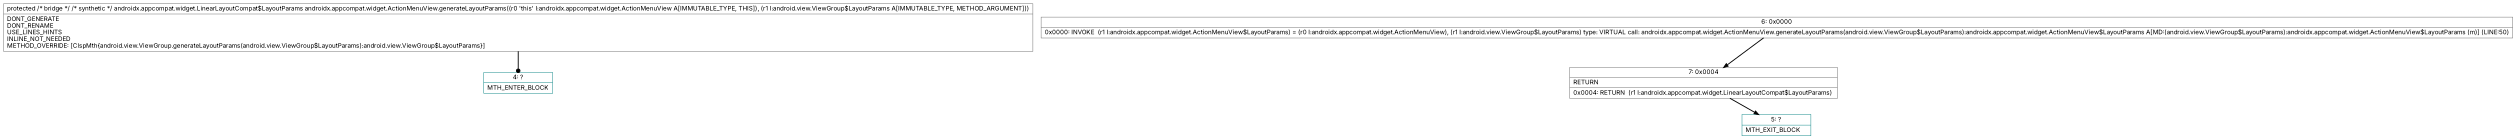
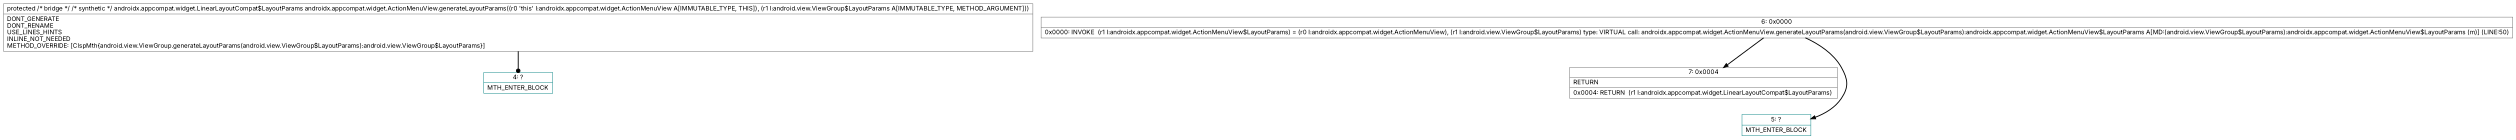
edge "7: 0x0004" -> "5: ?": now "6: 0x0000" -> "5: ?"
node "5: ?": text "MTH_EXIT_BLOCK" -> "MTH_ENTER_BLOCK"
